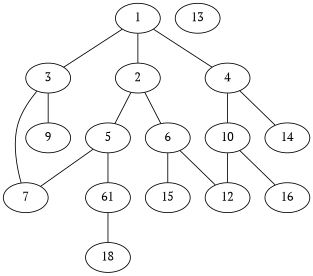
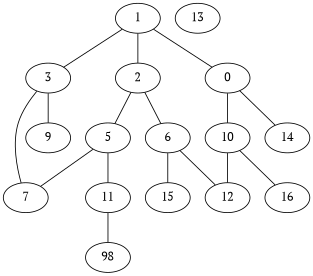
node "4": label "4" -> "0"
node "61": label "61" -> "11"
node "18": label "18" -> "98"
